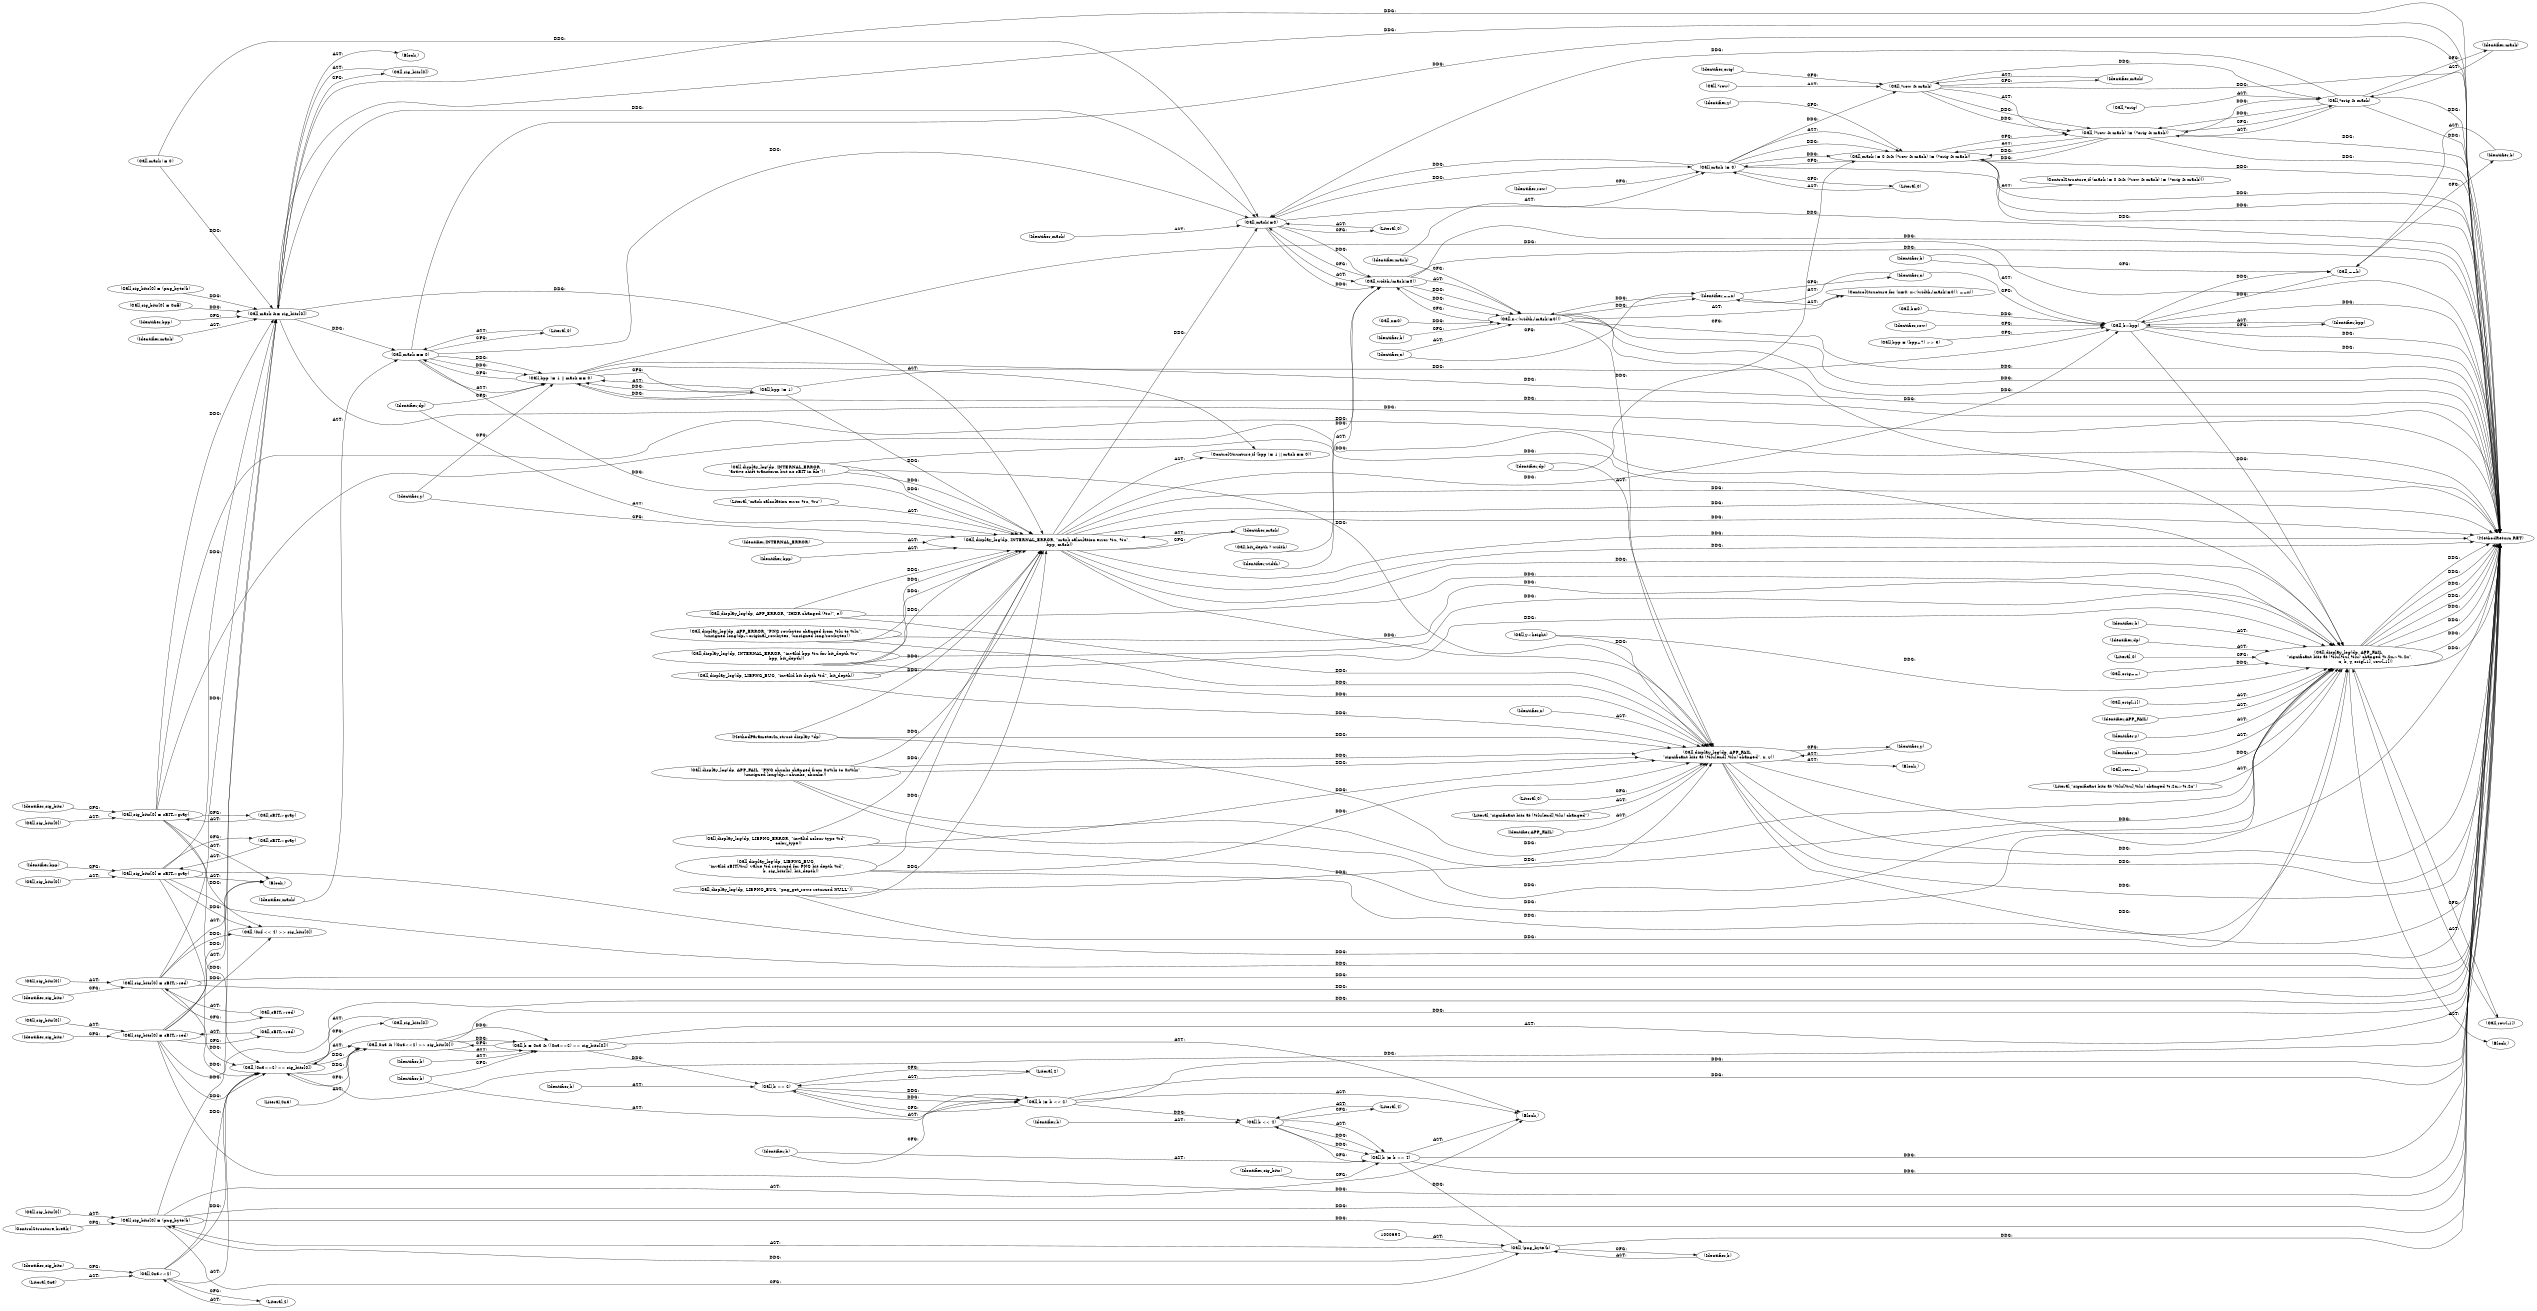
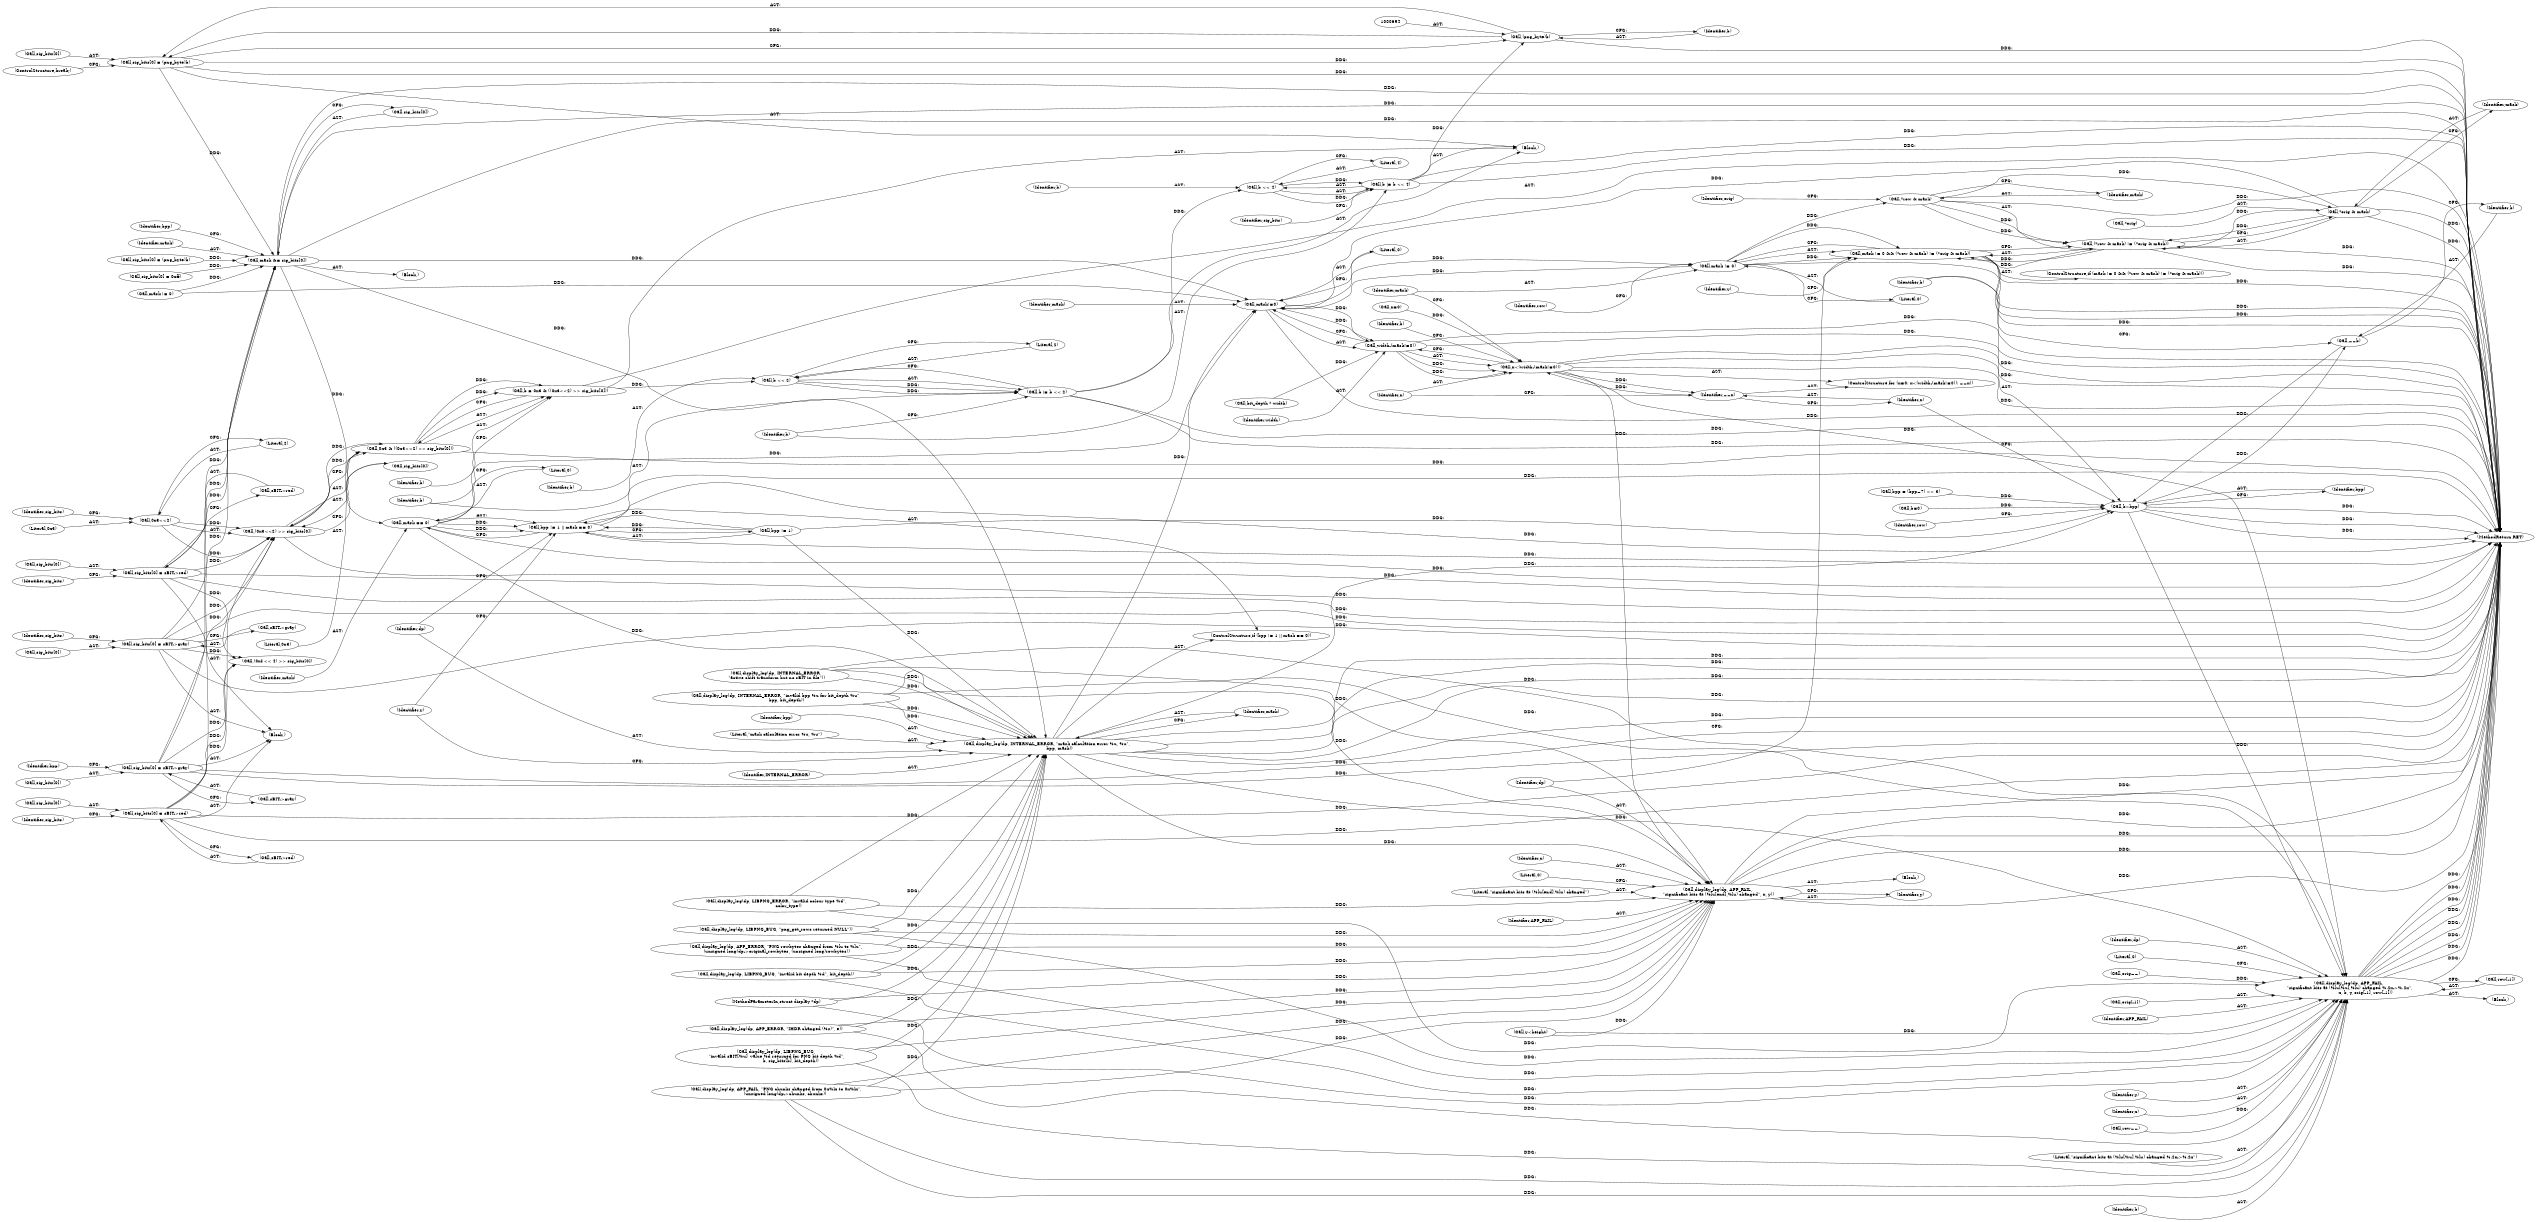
node "(Call,*row)": removed
edge "(Call,bpp = (bpp+7) >> 3)" -> "(Call,b<bpp)": label "CFG: " -> "DDG: "
edge "(Call,b |= b << 4)" -> "(Call,b << 4)": label "CFG: " -> "AST: "
